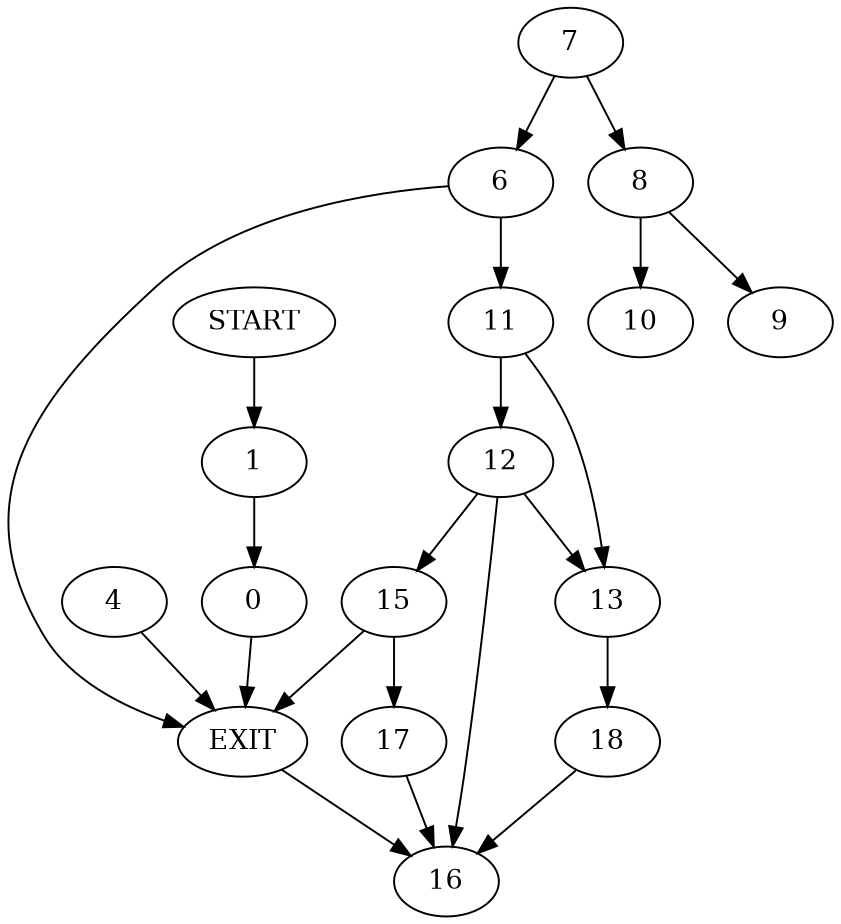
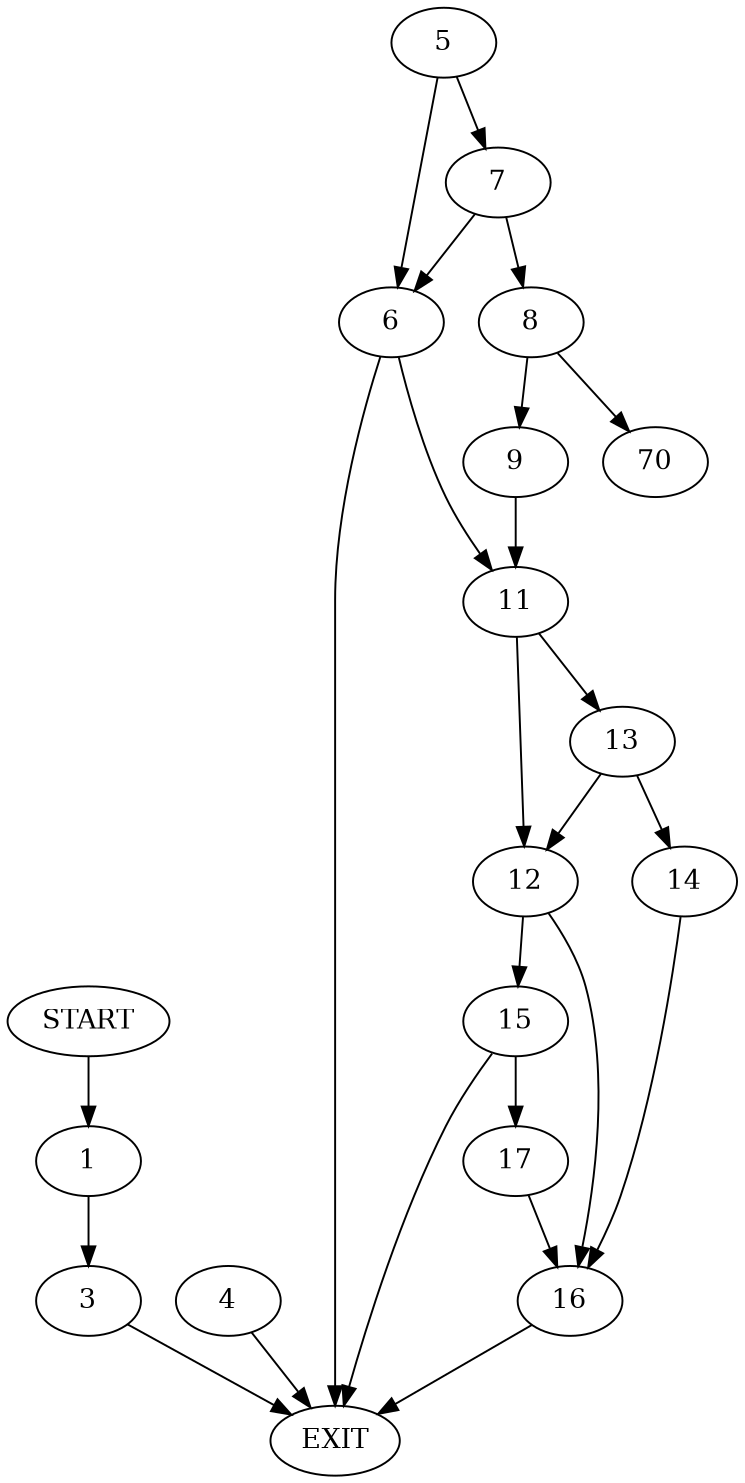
node "5": added
node "10": label "10" -> "70"
edge "9" -> "11": added
edge "12" -> "13": reversed
node "0": label "0" -> "3"
node "18": label "18" -> "14"
edge "EXIT" -> "16": reversed
